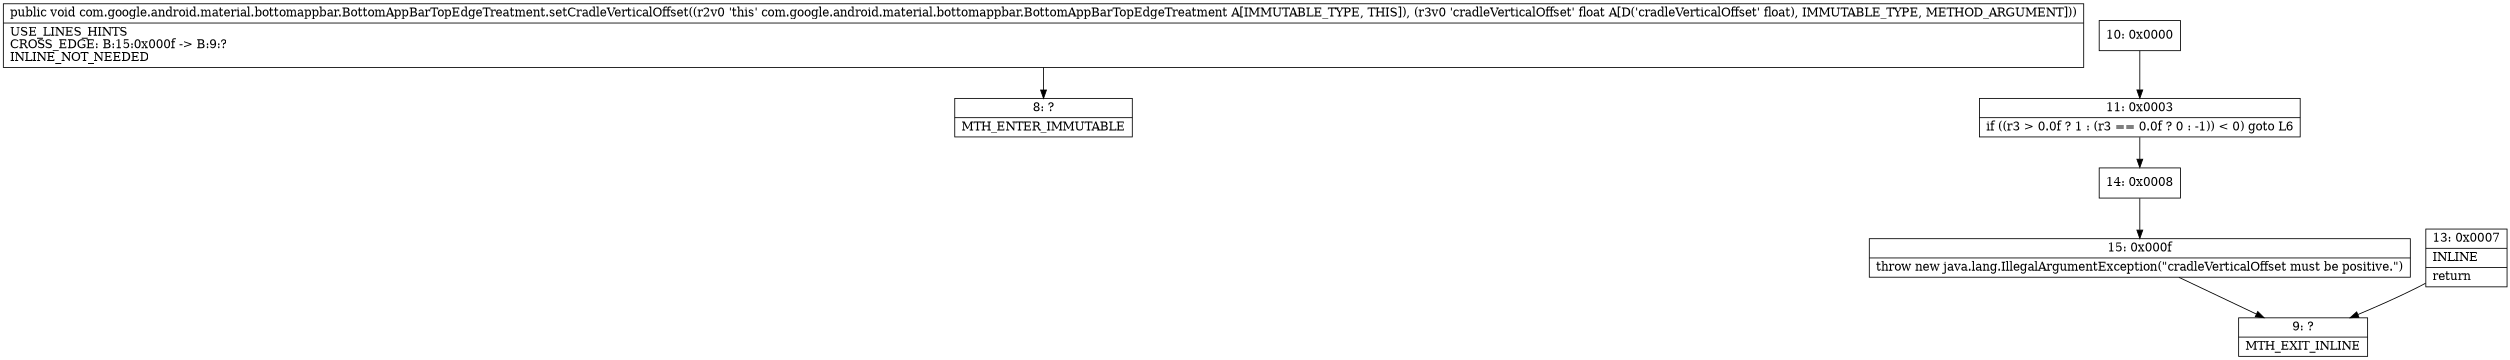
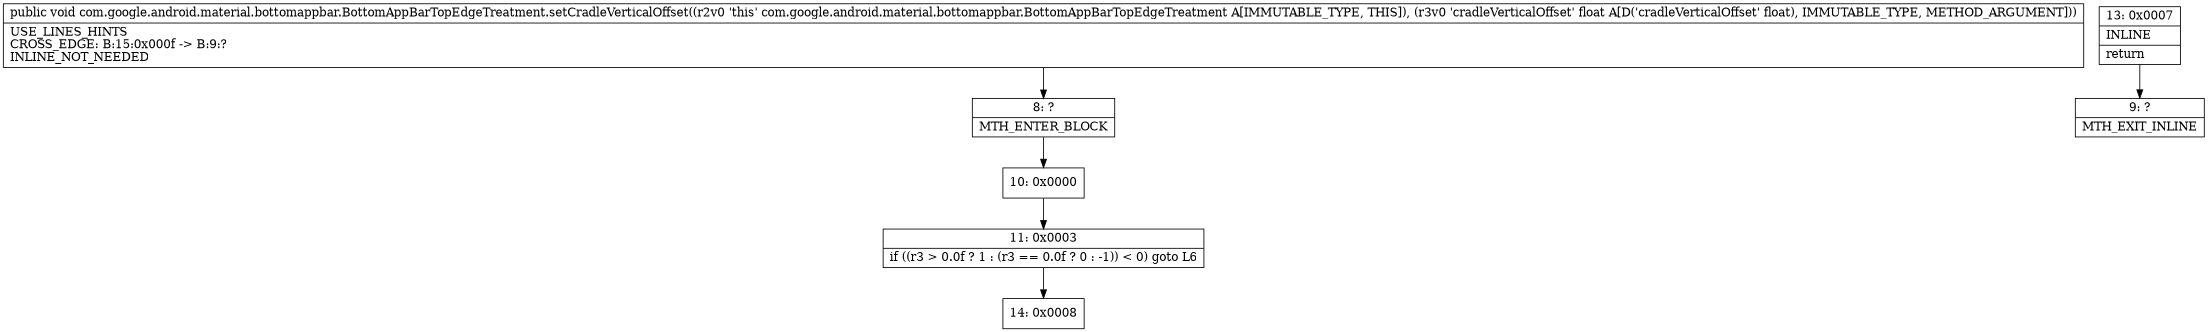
node "8: ?": text "MTH_ENTER_IMMUTABLE" -> "MTH_ENTER_BLOCK"
edge "8: ?" -> "10: 0x0000": added
node "15: 0x000f": removed
